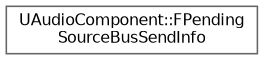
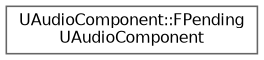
node "UAudioComponent::FPending SourceBusSendInfo": label "UAudioComponent::FPending SourceBusSendInfo" -> "UAudioComponent::FPending UAudioComponent"
